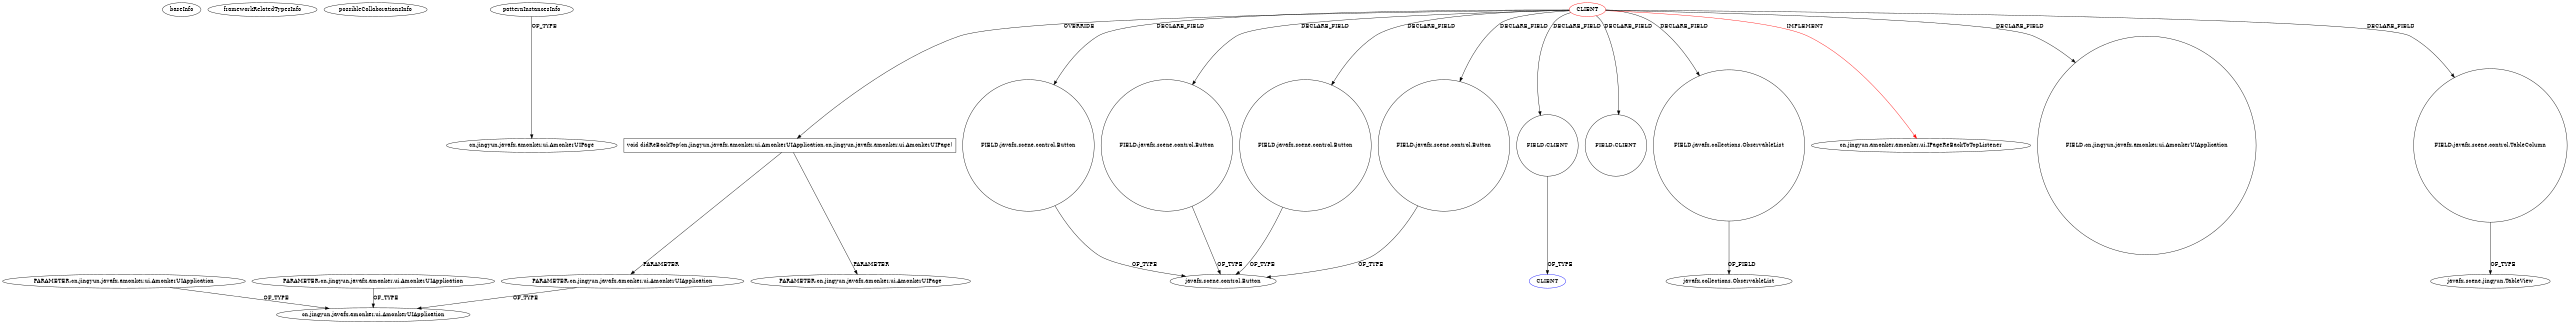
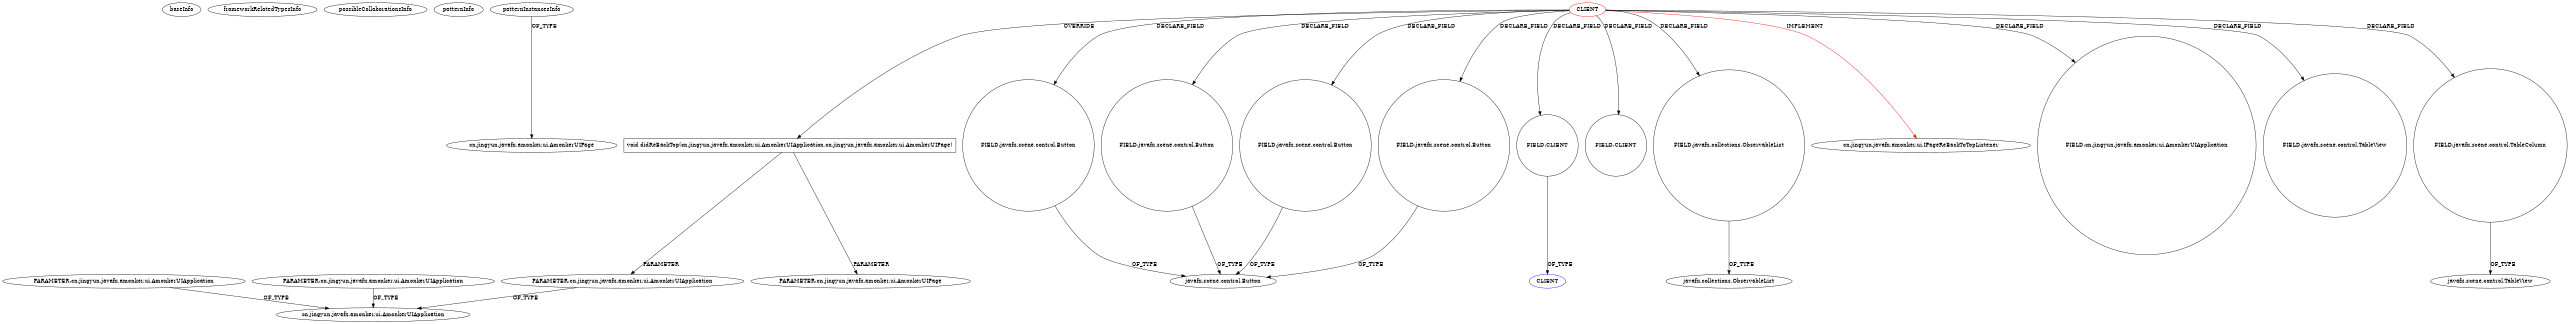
node "patternInfo": added
node "cn.jingyun.amonker.amonker.ui.IPageReBackToTopListener": label "cn.jingyun.amonker.amonker.ui.IPageReBackToTopListener" -> "cn.jingyun.javafx.amonker.ui.IPageReBackToTopListener"
node "FIELD:javafx.scene.control.TableView": added
edge "FIELD:javafx.collections.ObservableList" -> "javafx.collections.ObservableList": label "OF_FIELD" -> "OF_TYPE"
node "javafx.scene.jingyun.TableView": label "javafx.scene.jingyun.TableView" -> "javafx.scene.control.TableView"
